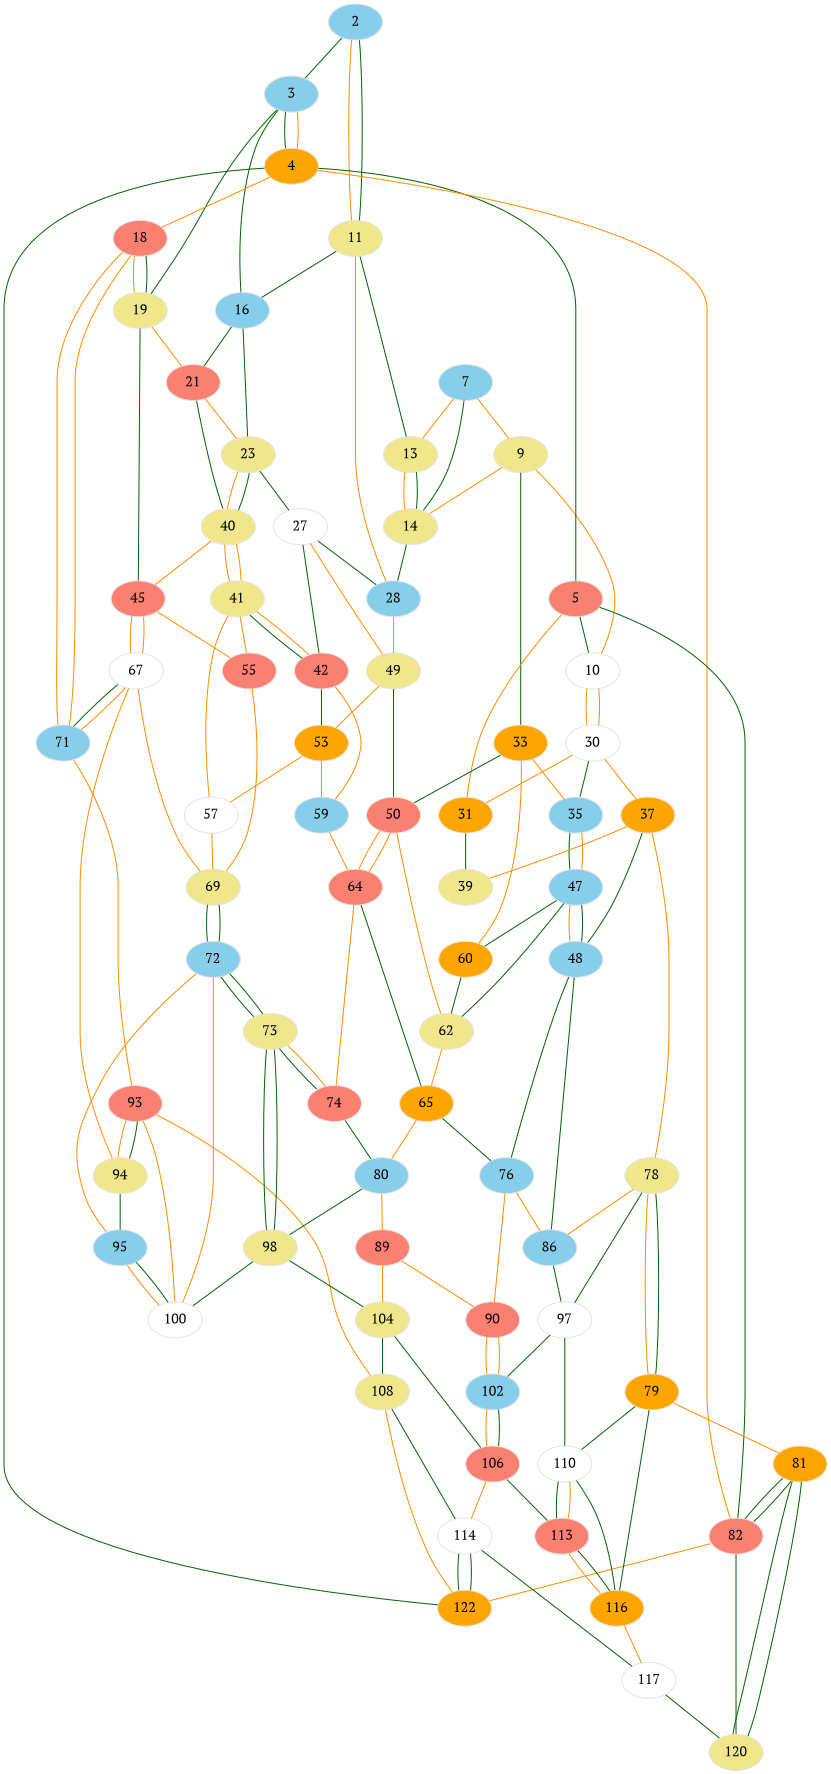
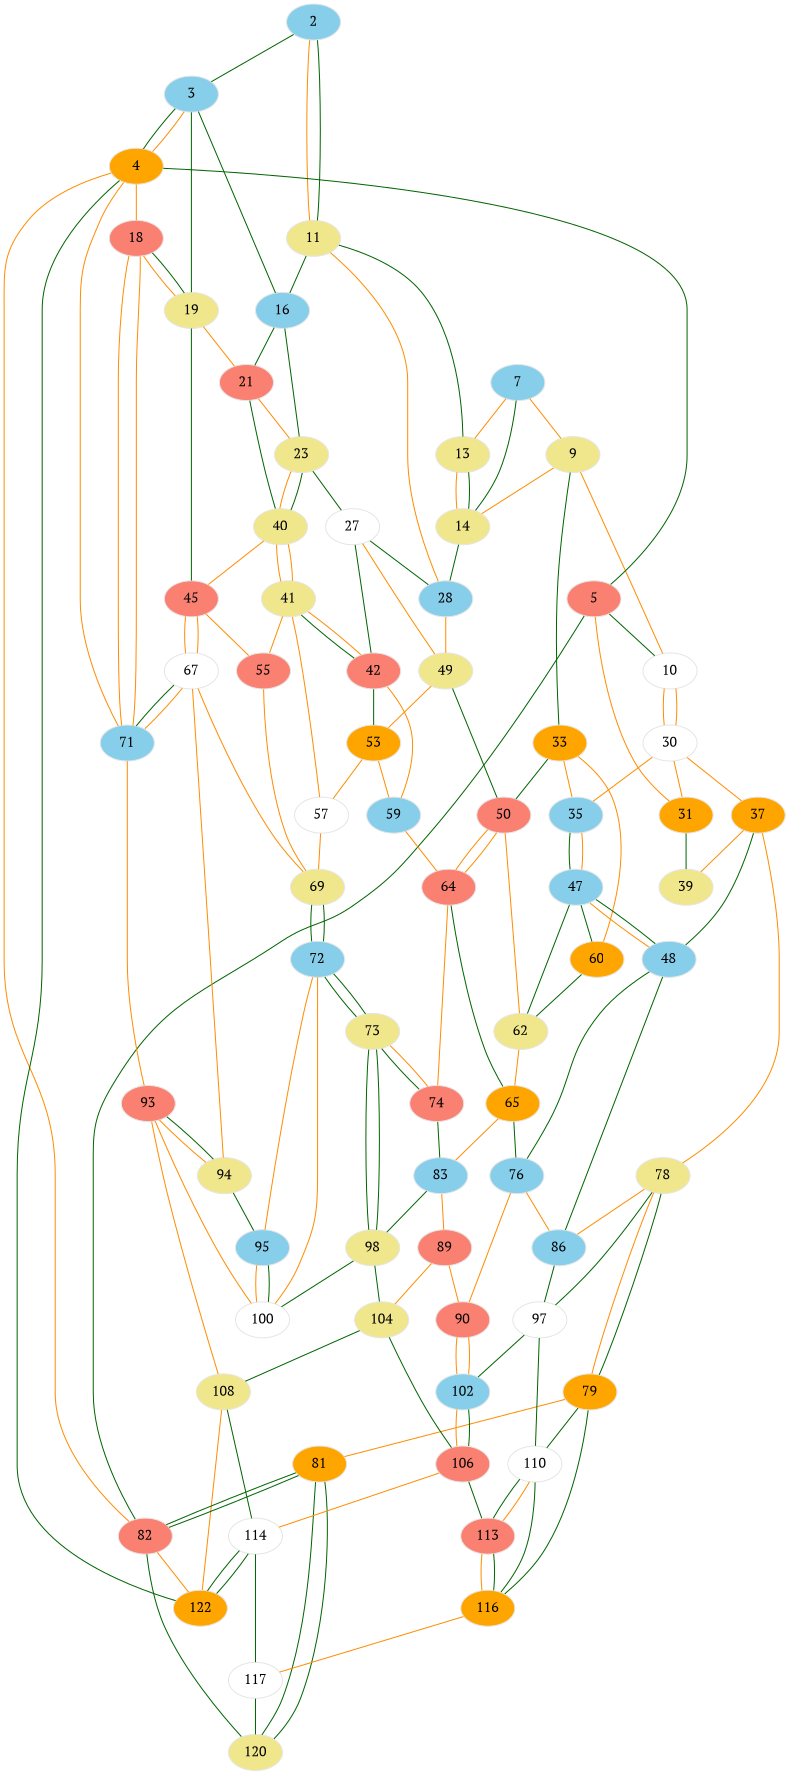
edge "4" -- "71": added
edge "30" -- "35": color darkgreen -> darkorange
node "80": label "80" -> "83"
